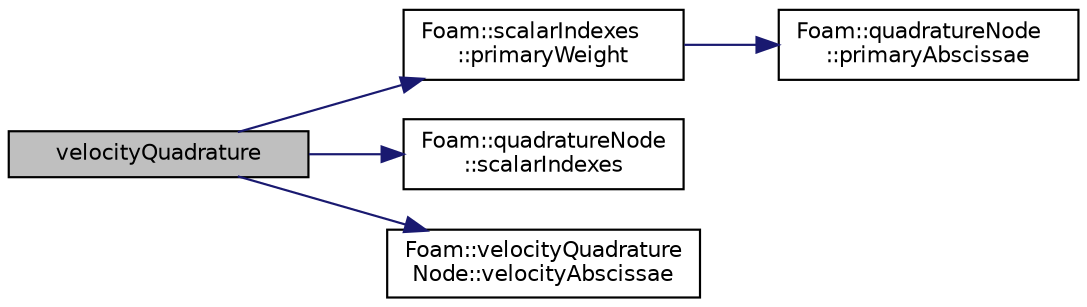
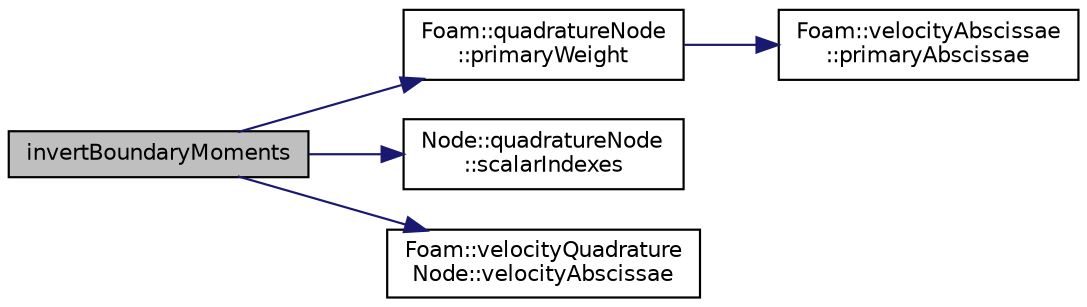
node "Foam::scalarIndexes ::primaryWeight": label "Foam::scalarIndexes ::primaryWeight" -> "Foam::quadratureNode ::primaryWeight"
node "Foam::quadratureNode ::primaryAbscissae": label "Foam::quadratureNode ::primaryAbscissae" -> "Foam::velocityAbscissae ::primaryAbscissae"
node "velocityQuadrature": label "velocityQuadrature" -> "invertBoundaryMoments"
node "Foam::quadratureNode ::scalarIndexes": label "Foam::quadratureNode ::scalarIndexes" -> "Node::quadratureNode ::scalarIndexes"
